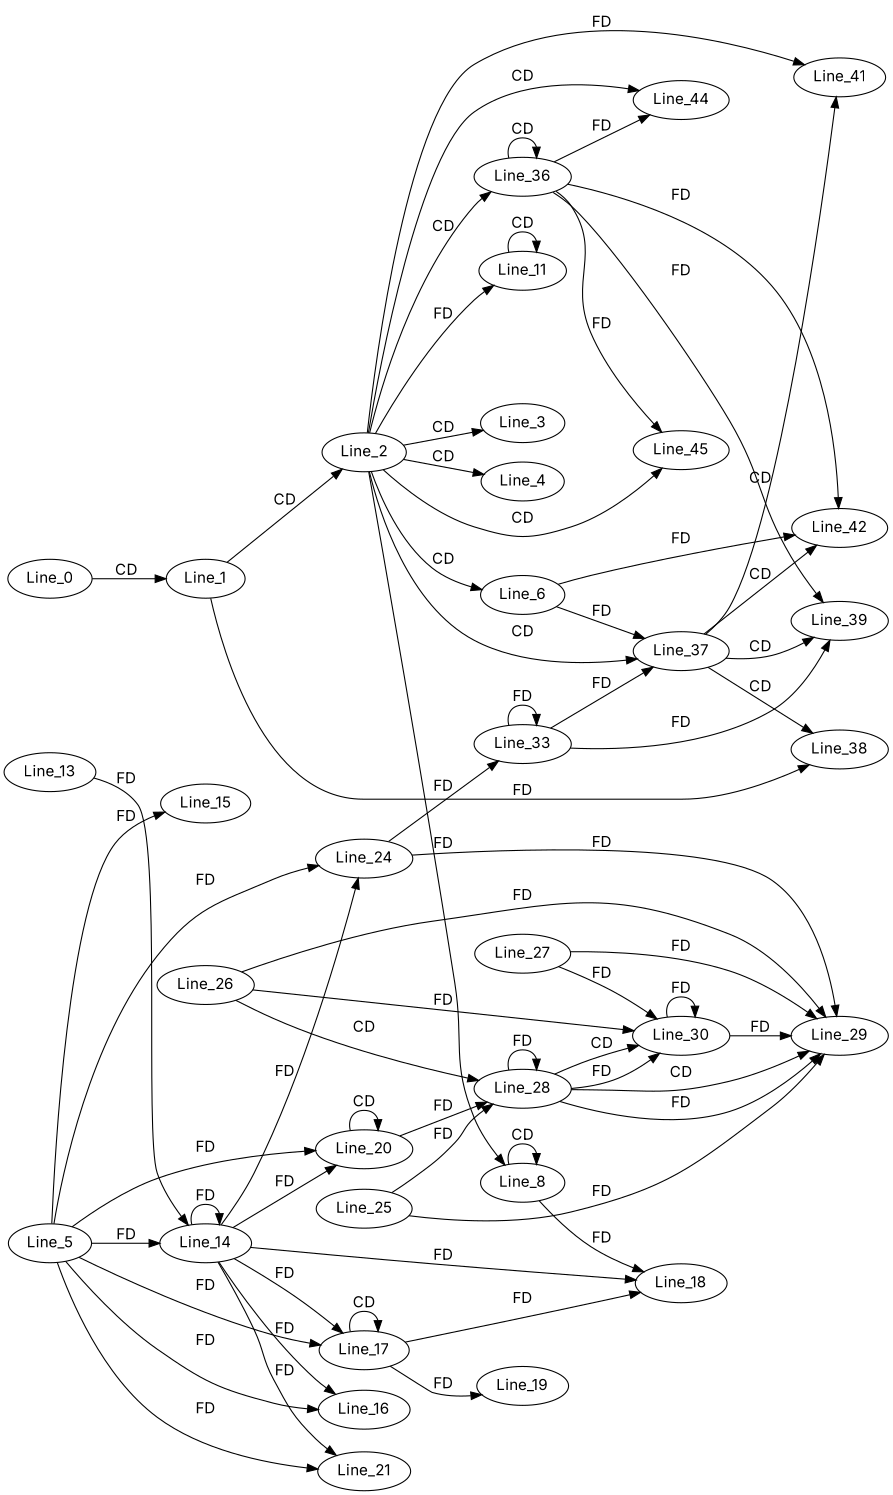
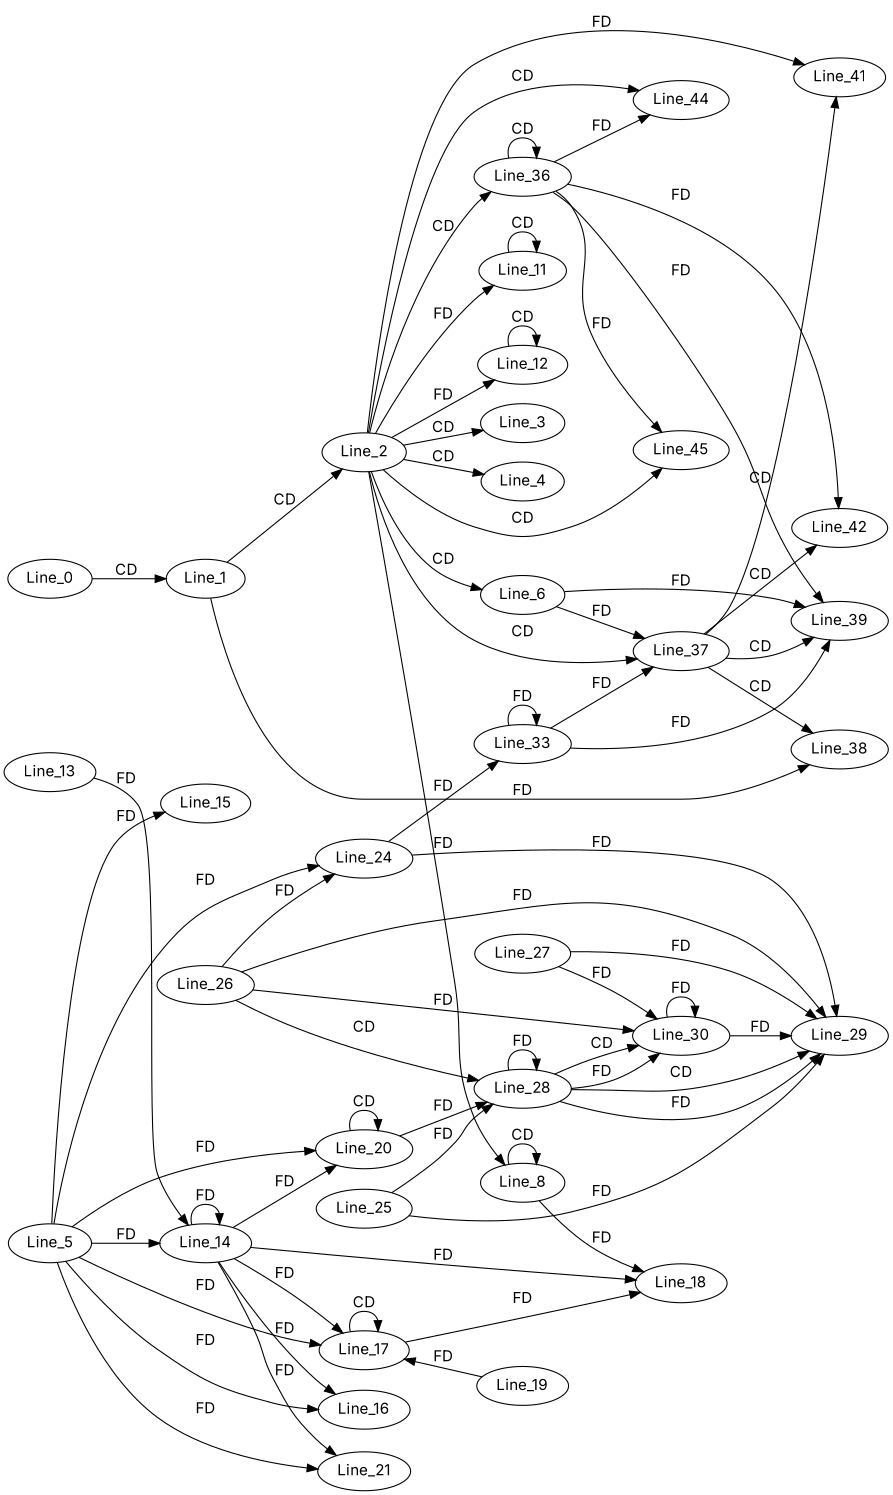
node "Line_12": added
edge "Line_6" -> "Line_42": now "Line_6" -> "Line_39"
edge "Line_14" -> "Line_24": now "Line_26" -> "Line_24"
edge "Line_17" -> "Line_19": reversed
